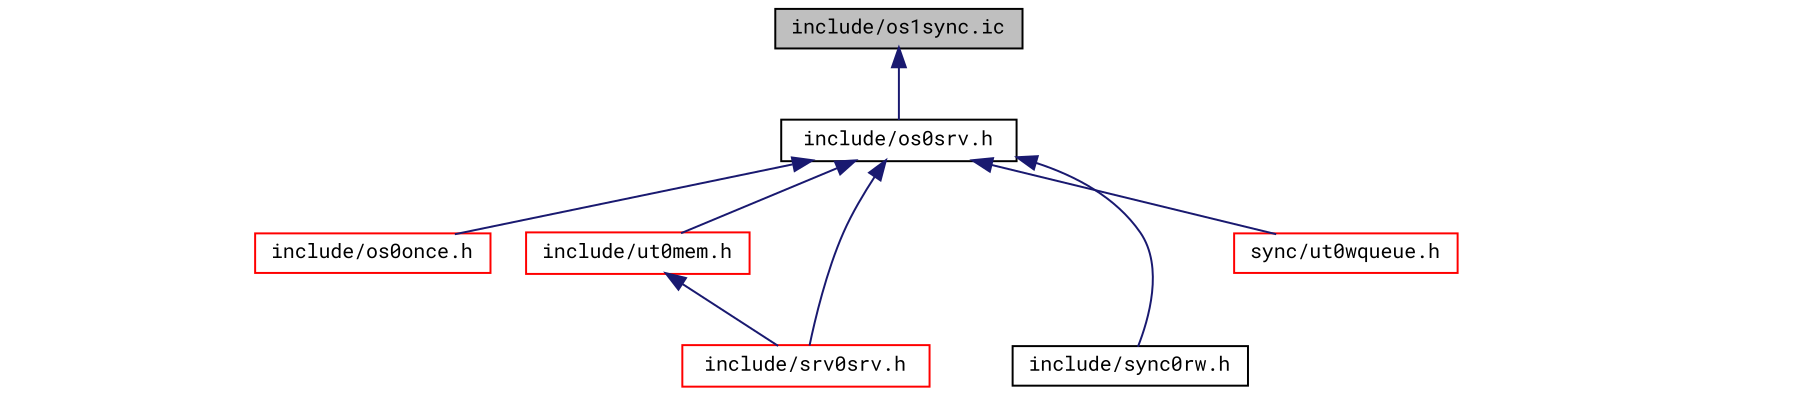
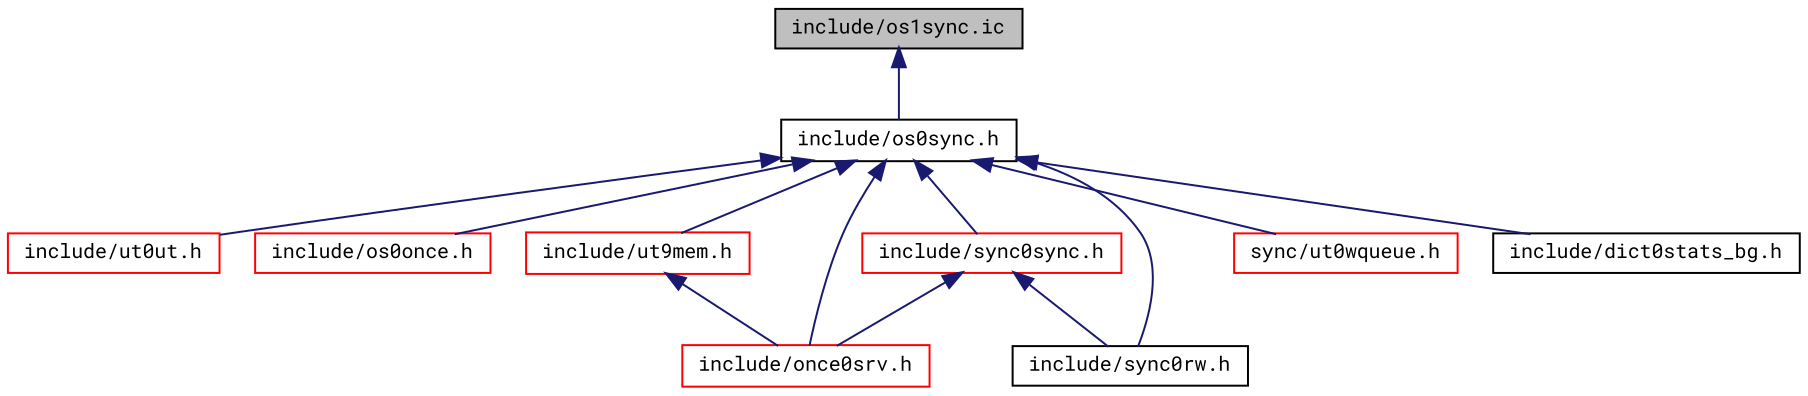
node "include/os0srv.h": label "include/os0srv.h" -> "include/os0sync.h"
node "include/ut0ut.h": added
node "include/ut0mem.h": label "include/ut0mem.h" -> "include/ut9mem.h"
node "include/sync0sync.h": added
node "include/dict0stats_bg.h": added
node "include/srv0srv.h": label "include/srv0srv.h" -> "include/once0srv.h"
